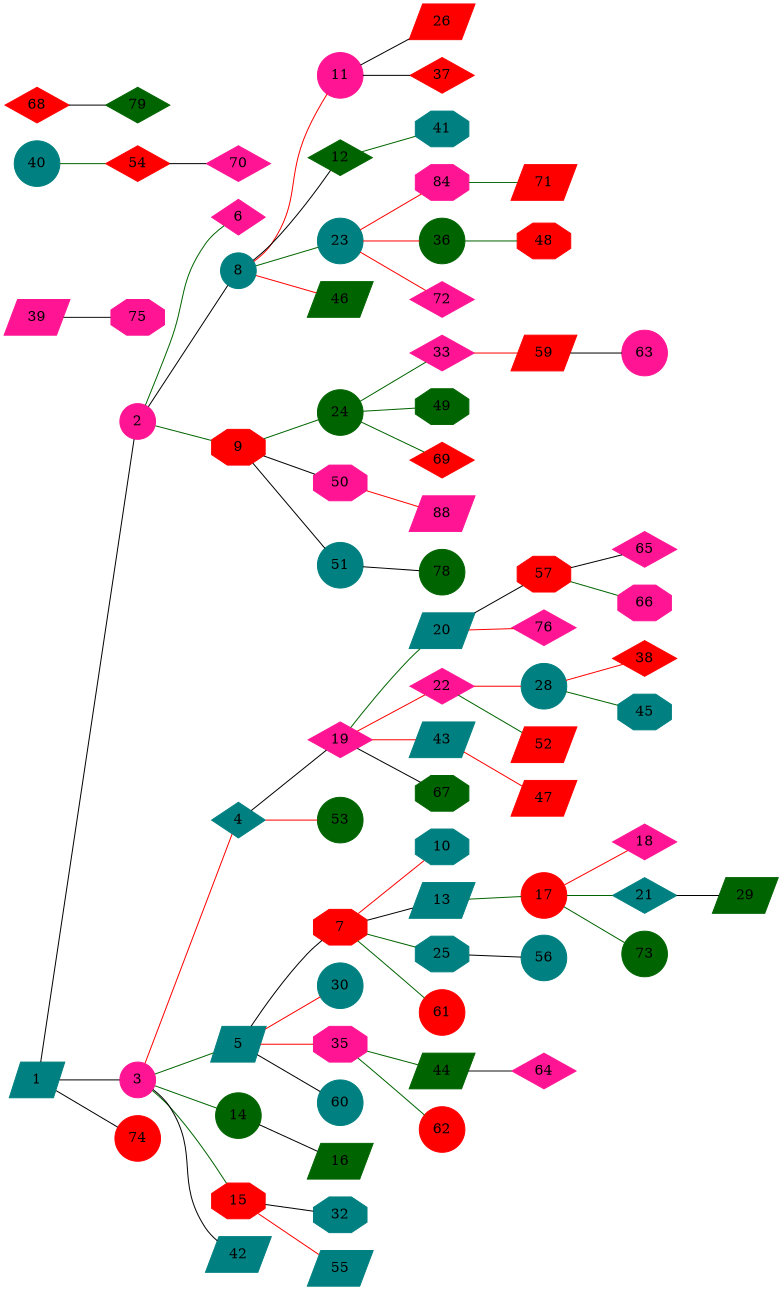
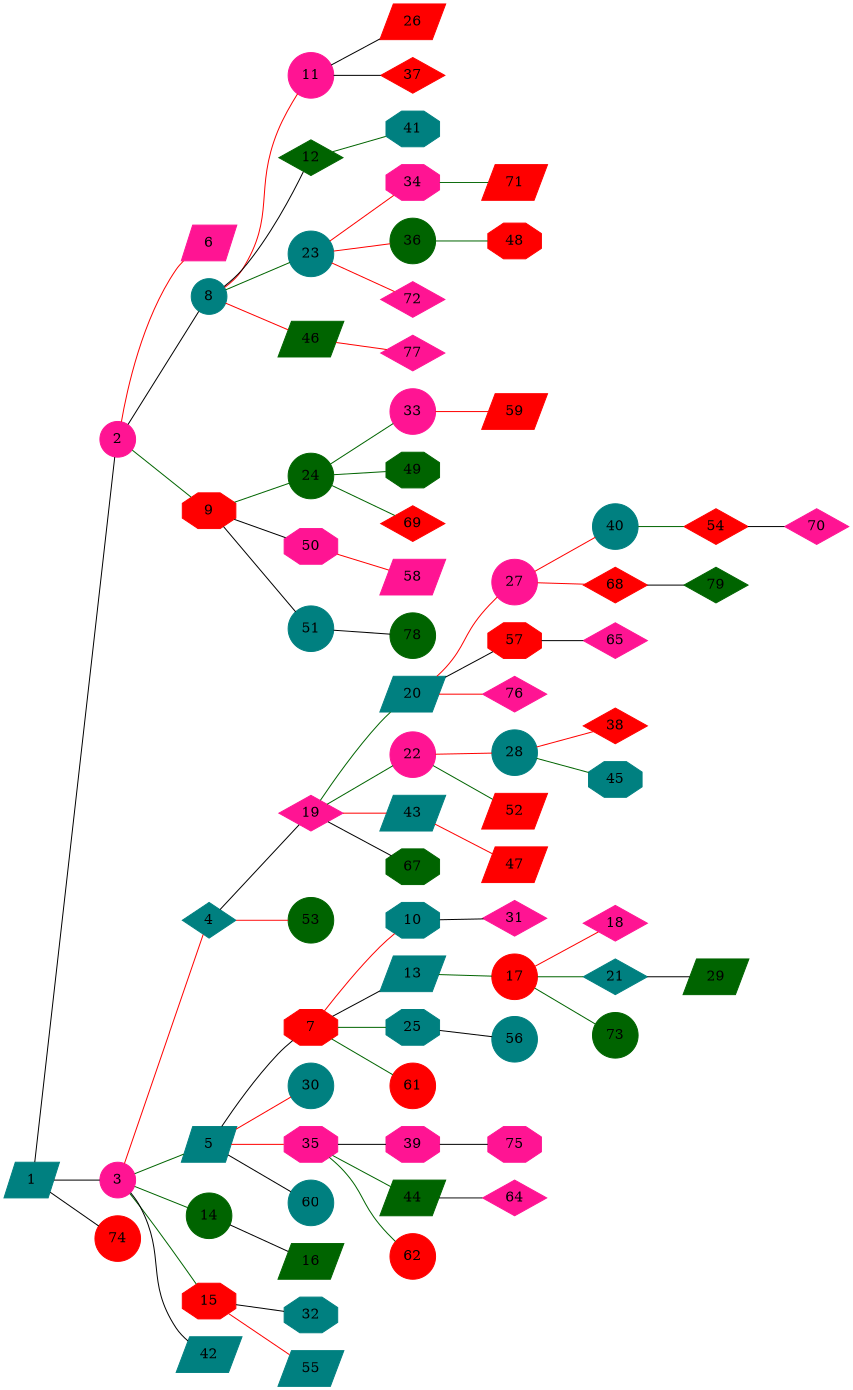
node "84": label "84" -> "34"
node "6": shape diamond -> parallelogram
edge "6" -- "2": color darkgreen -> red
node "39": shape parallelogram -> octagon
node "77": added
node "33": shape diamond -> circle
node "63": removed
node "88": label "88" -> "58"
node "27": added
node "66": removed
node "22": shape diamond -> circle
edge "22" -- "19": color red -> darkgreen
node "31": added
edge "35" -- "39": added
